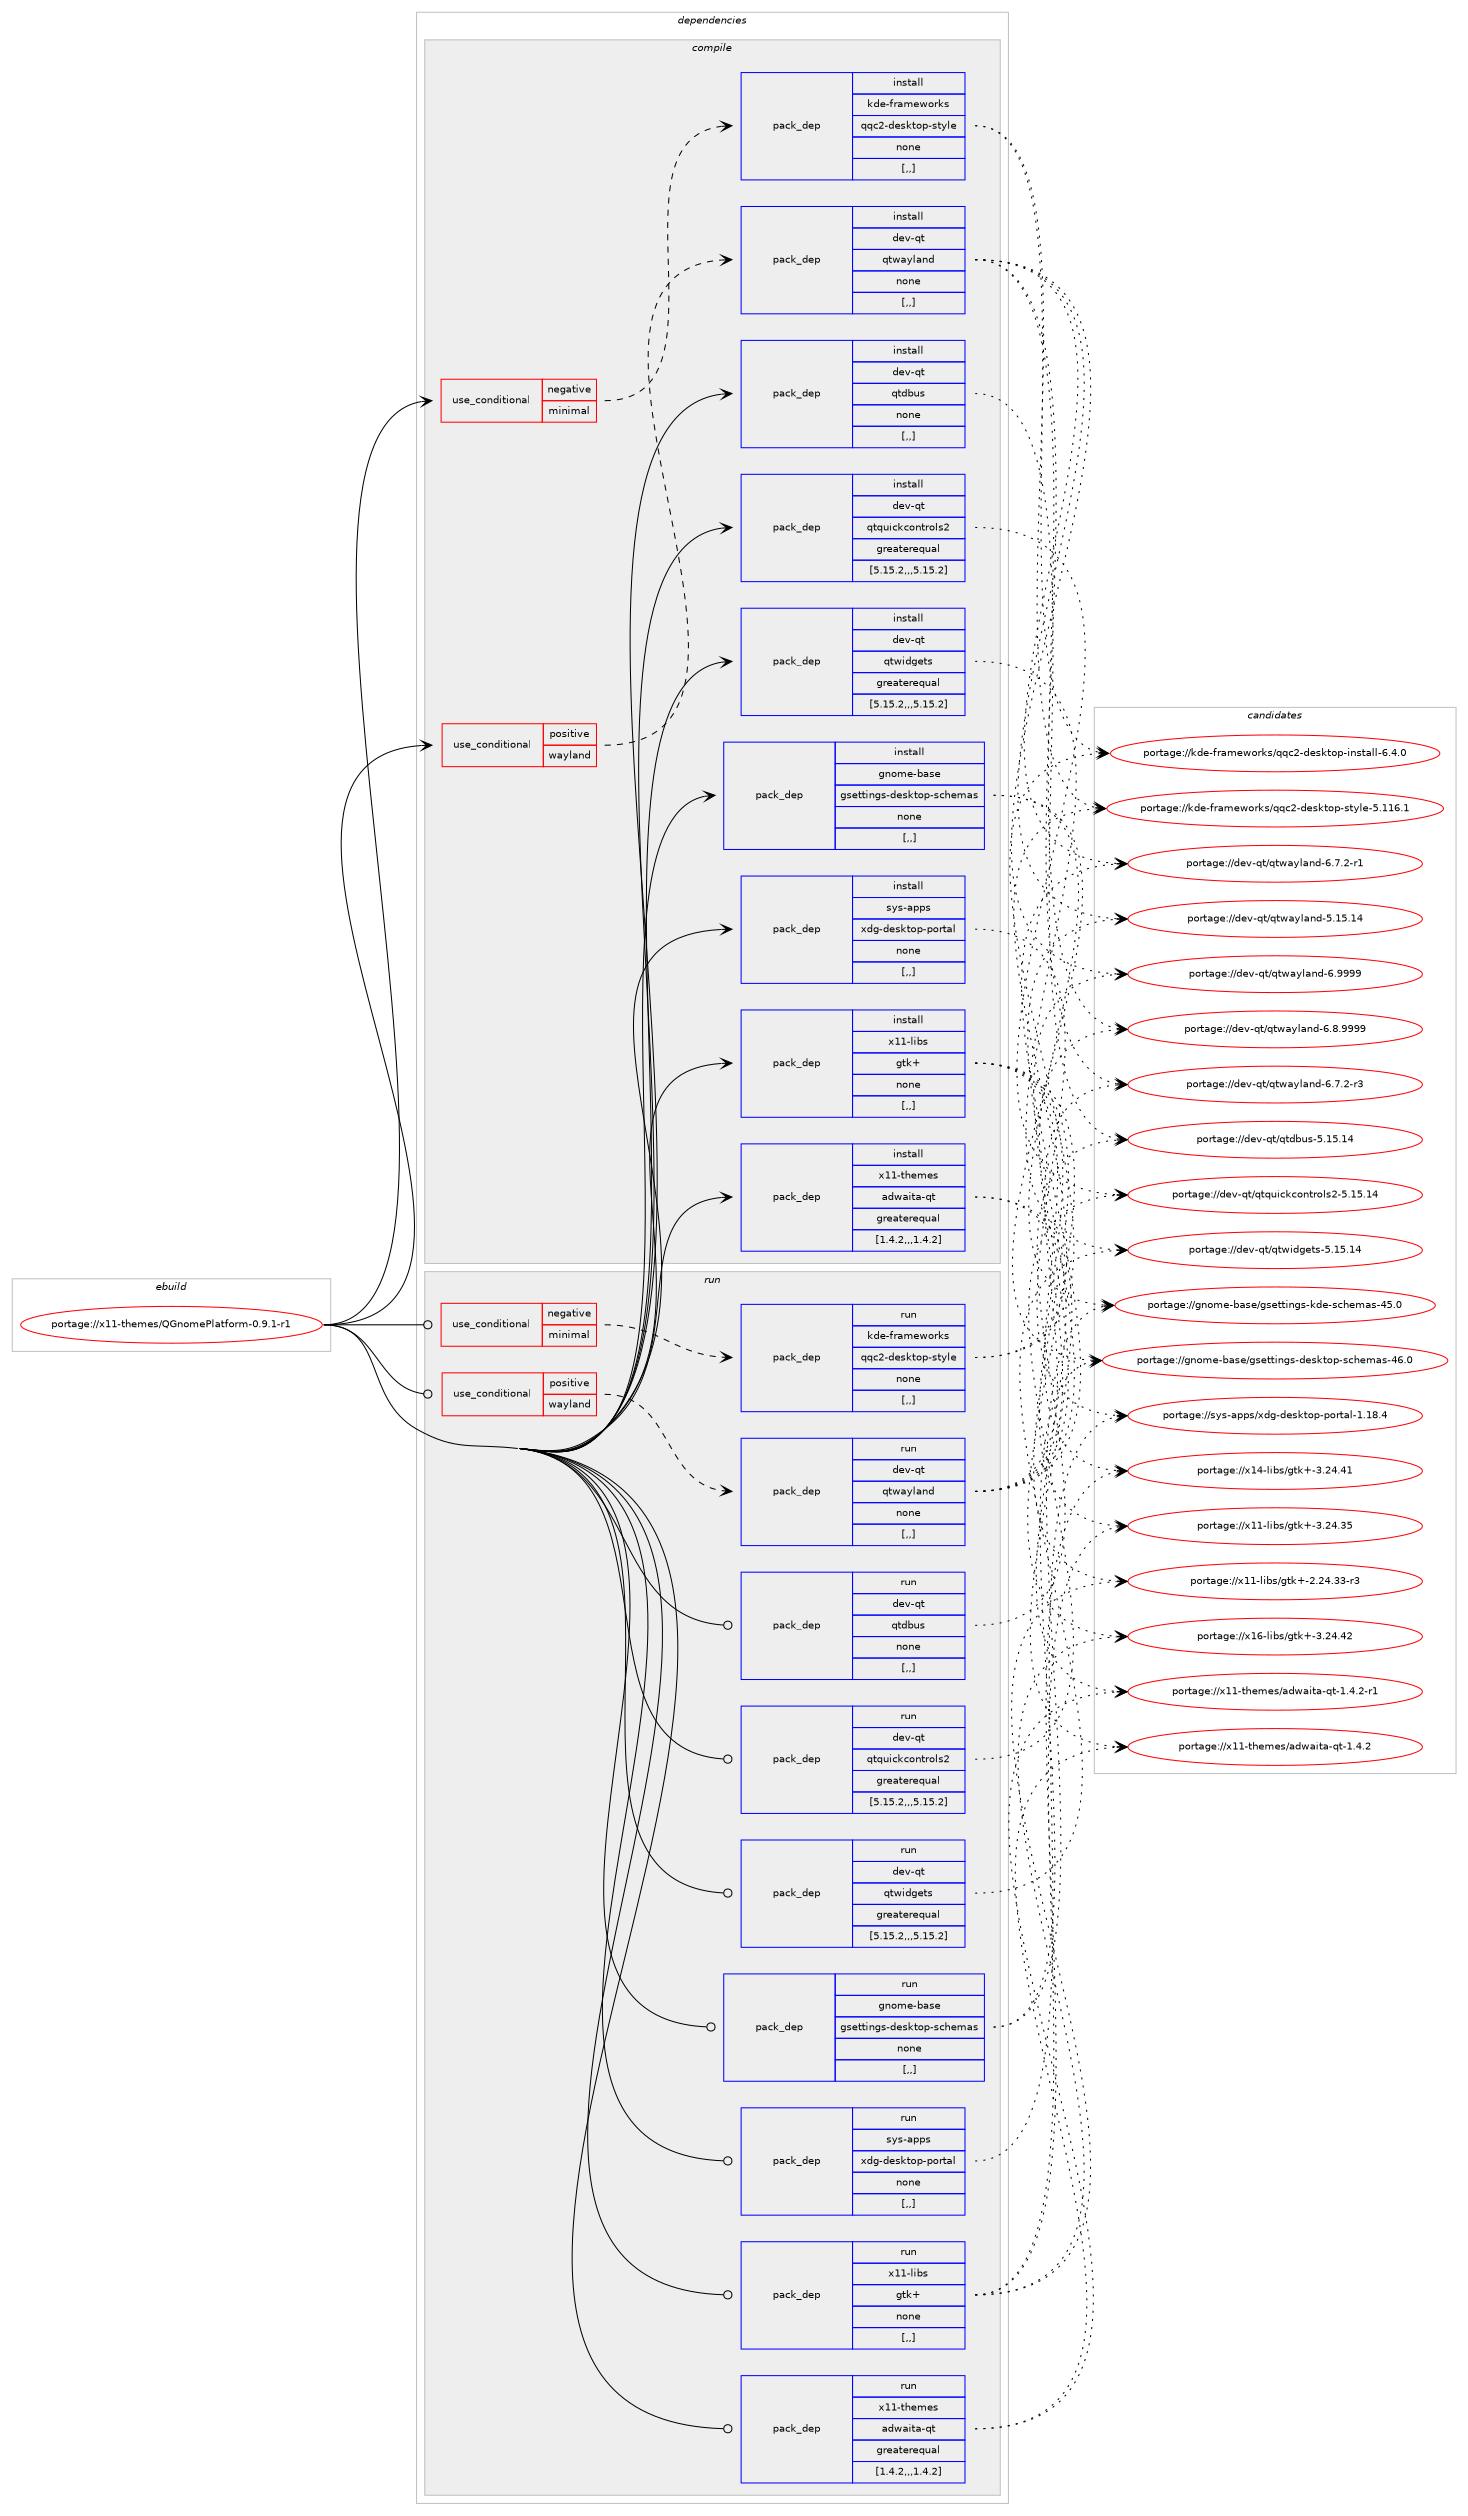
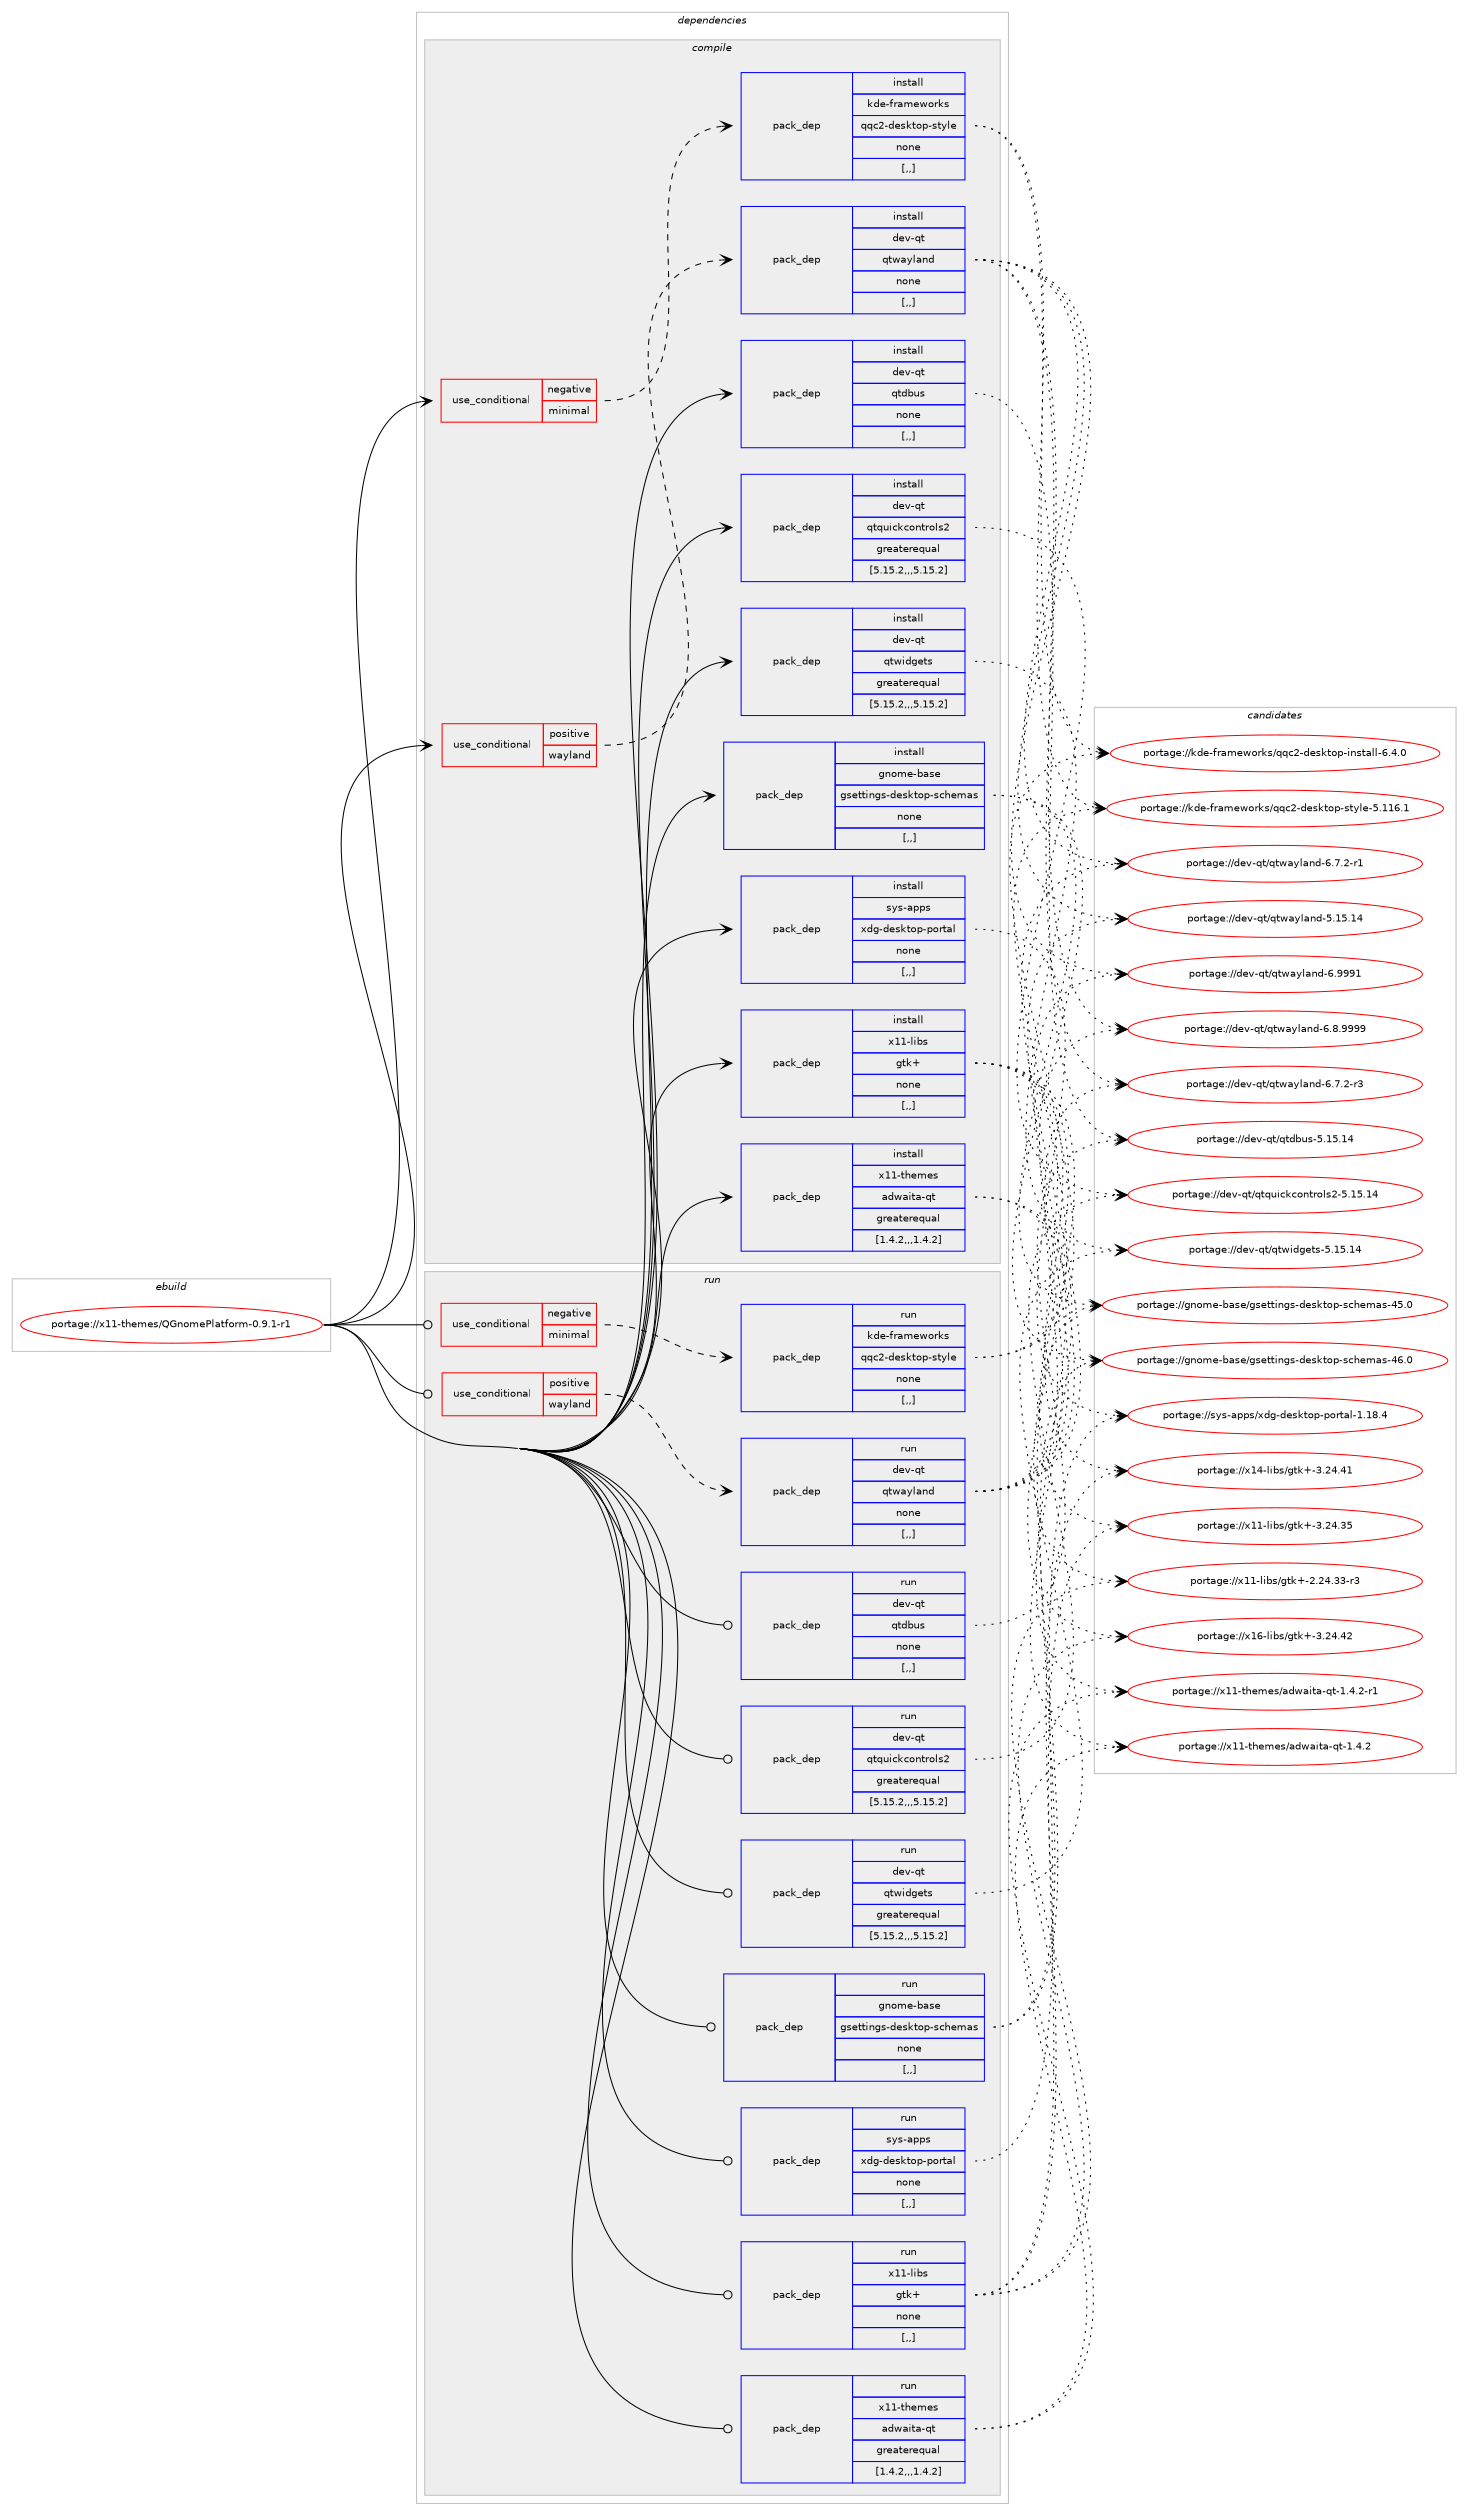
node "portage://dev-qt/qtwayland-6.9999": label "portage://dev-qt/qtwayland-6.9999" -> "portage://dev-qt/qtwayland-6.9991"
node "portage://gnome-base/gsettings-kde-schemas-45.0": label "portage://gnome-base/gsettings-kde-schemas-45.0" -> "portage://gnome-base/gsettings-desktop-schemas-45.0"
